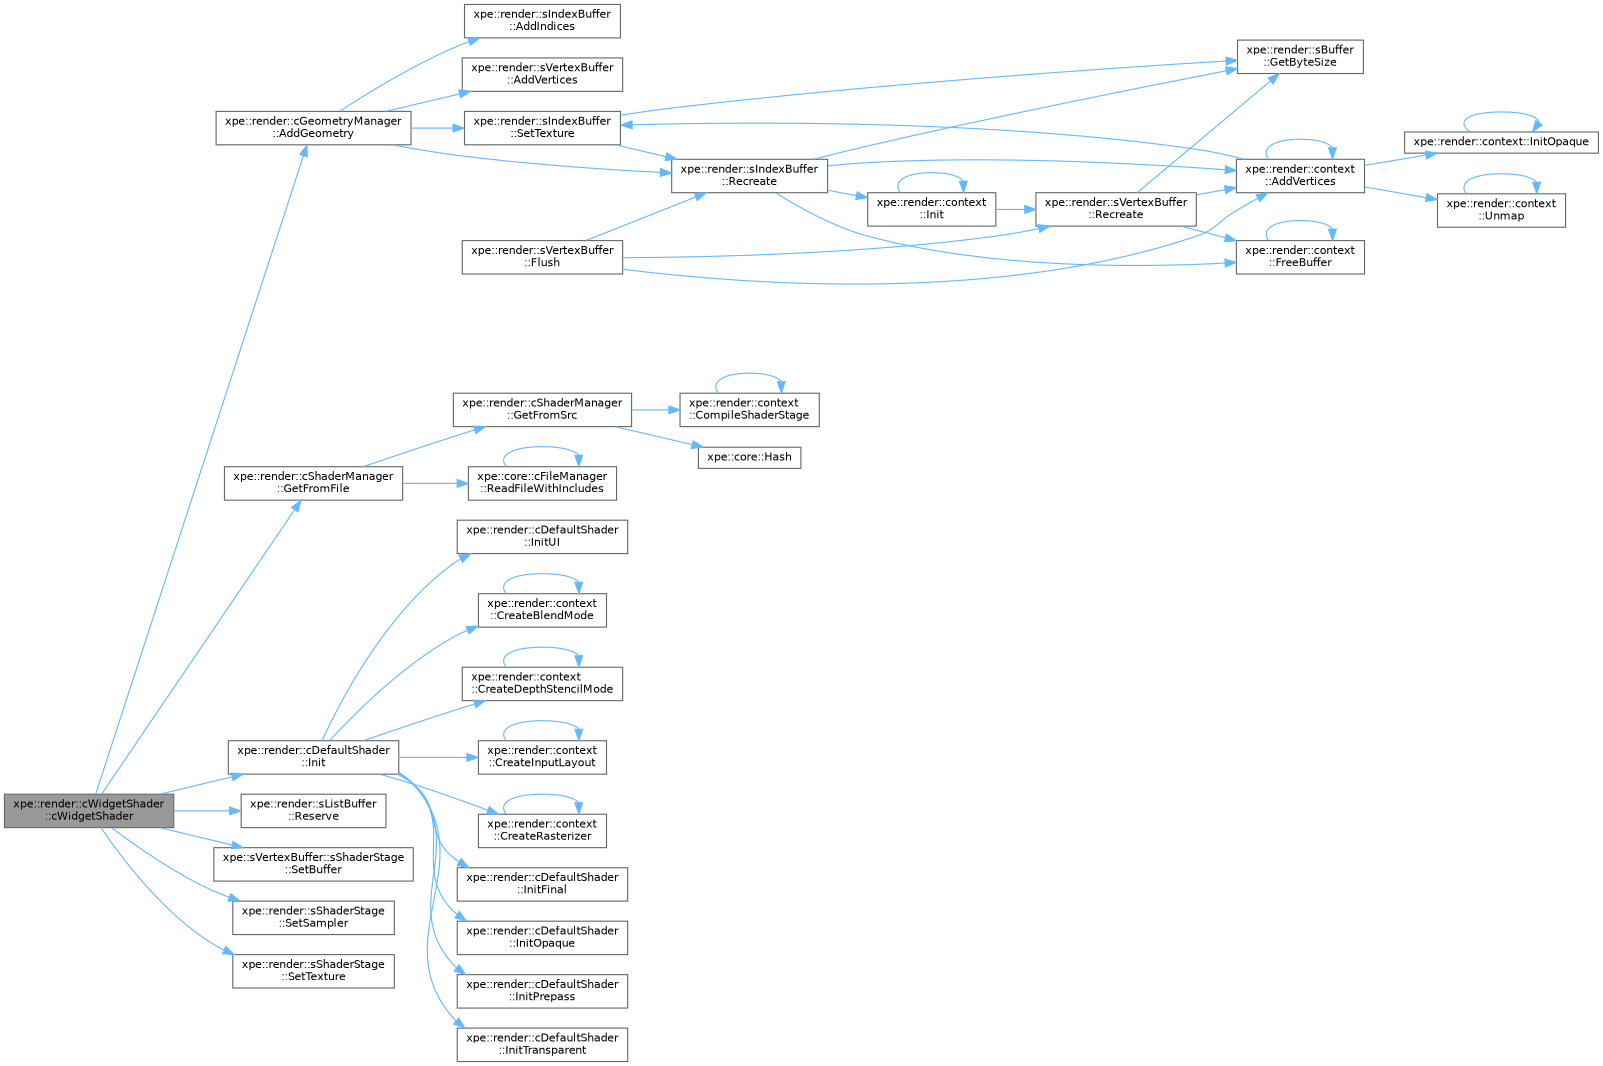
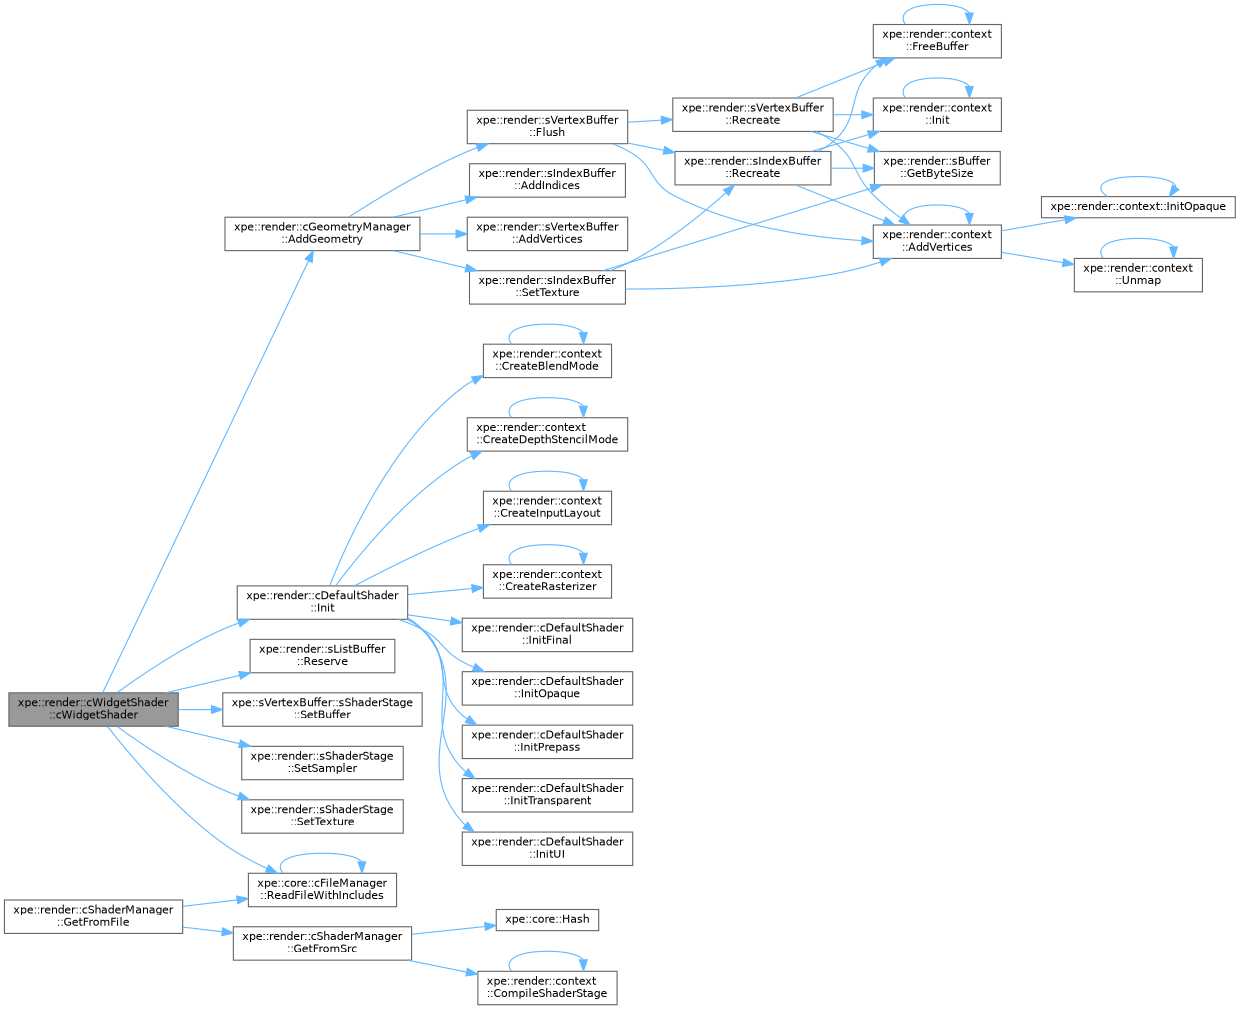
edge "xpe::render::context ::AddVertices" -> "xpe::render::sIndexBuffer ::SetTexture": reversed
edge "xpe::render::cGeometryManager ::AddGeometry" -> "xpe::render::sIndexBuffer ::Recreate": now "xpe::render::cGeometryManager ::AddGeometry" -> "xpe::render::sVertexBuffer ::Flush"
edge "xpe::render::context ::Init" -> "xpe::render::sVertexBuffer ::Recreate": reversed
edge "xpe::render::cWidgetShader ::cWidgetShader" -> "xpe::render::cShaderManager ::GetFromFile": now "xpe::render::cWidgetShader ::cWidgetShader" -> "xpe::core::cFileManager ::ReadFileWithIncludes"
